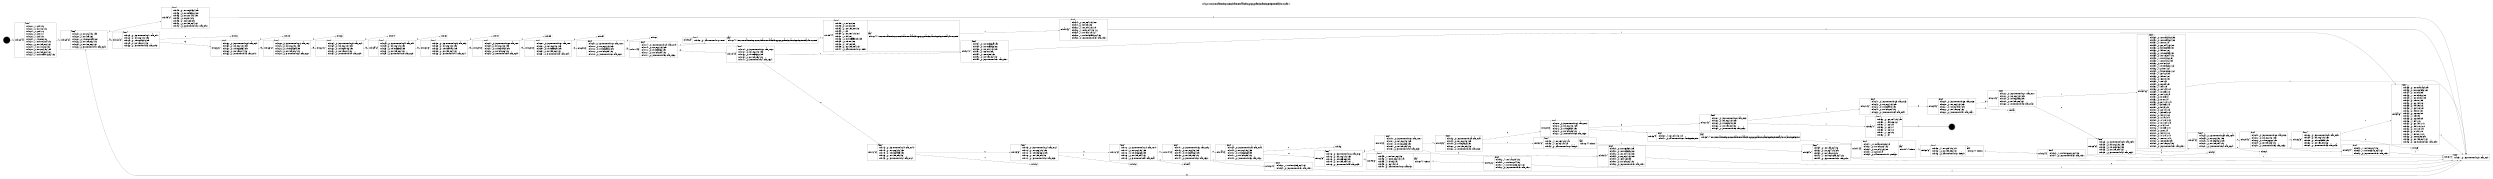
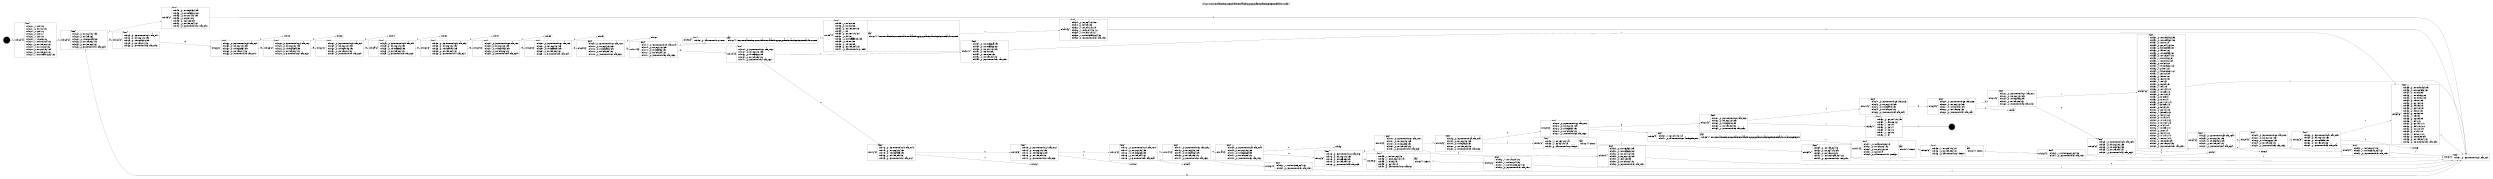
node "0x401f15": removed
